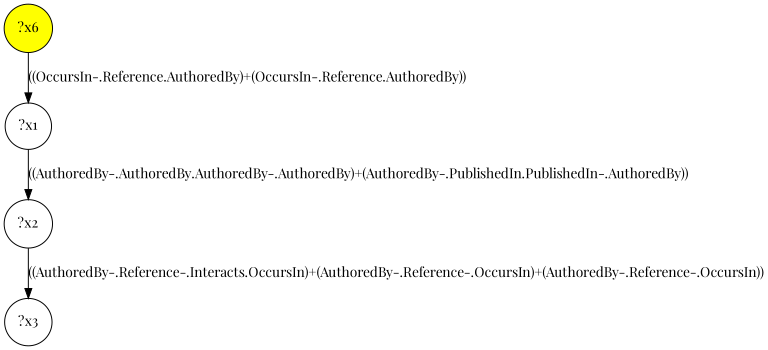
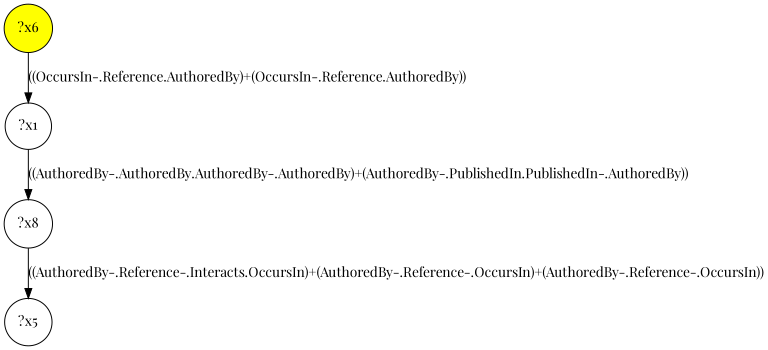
node "?x2": label "?x2" -> "?x8"
node "?x3": label "?x3" -> "?x5"
